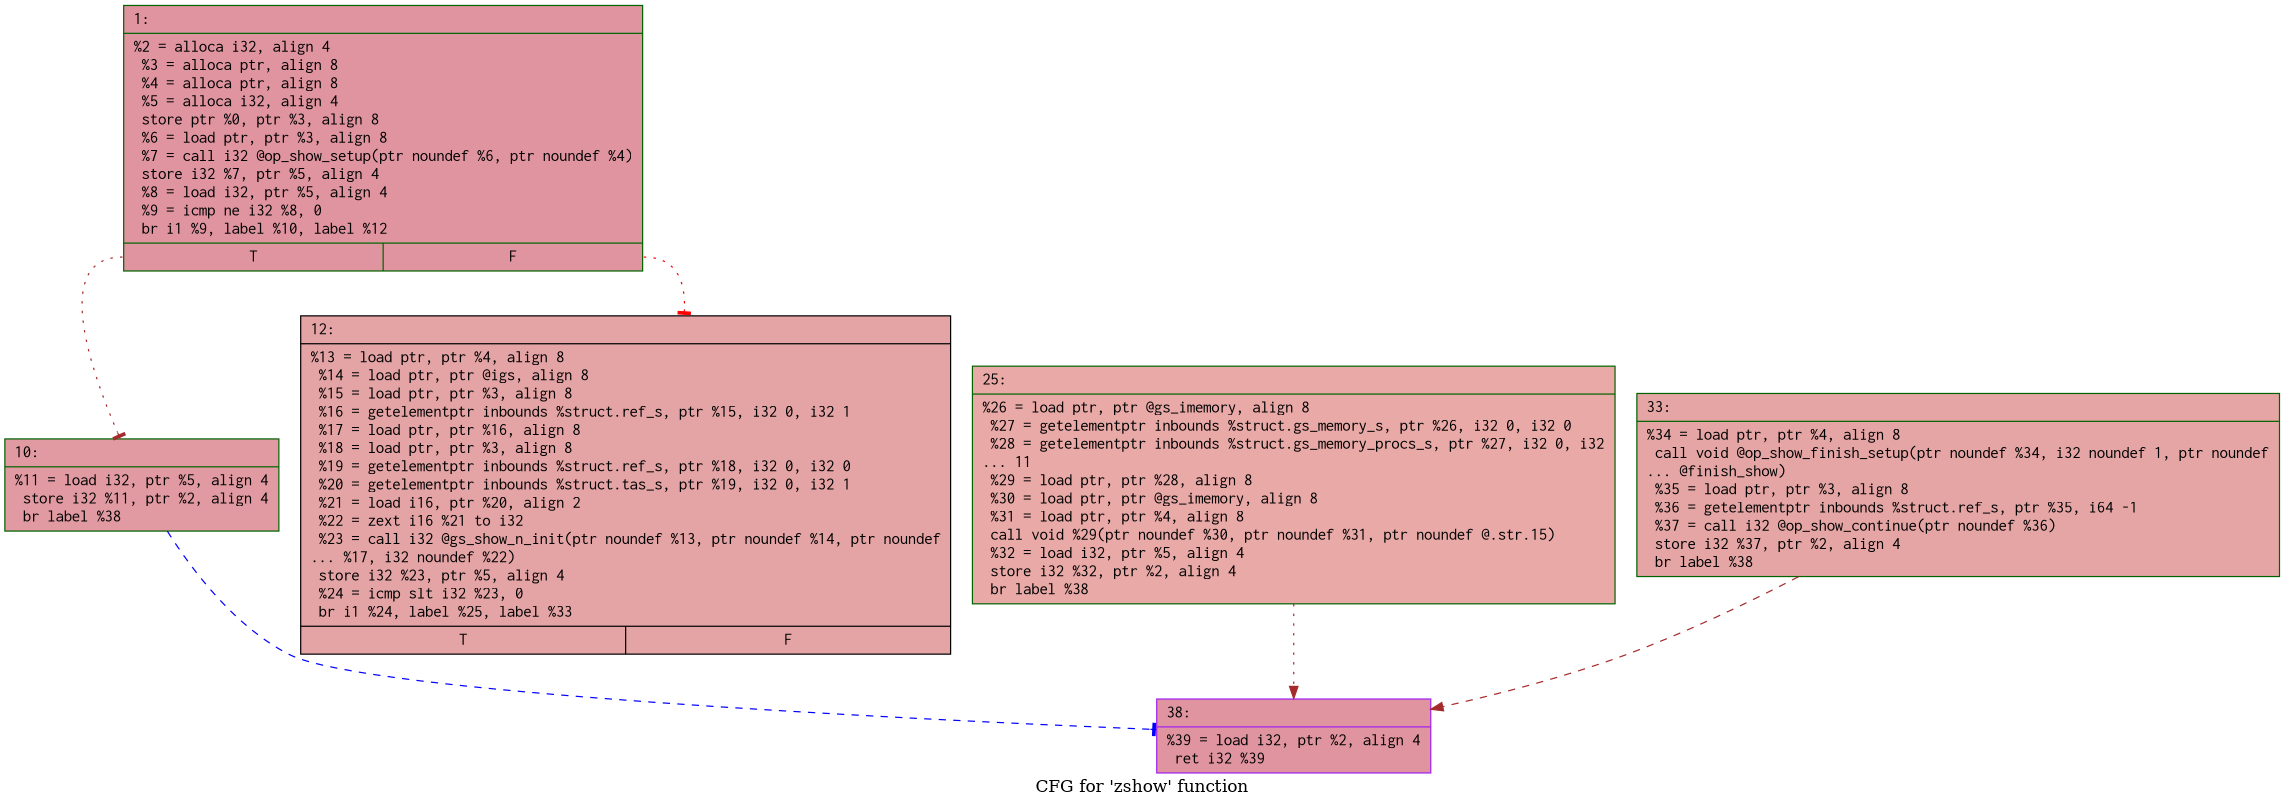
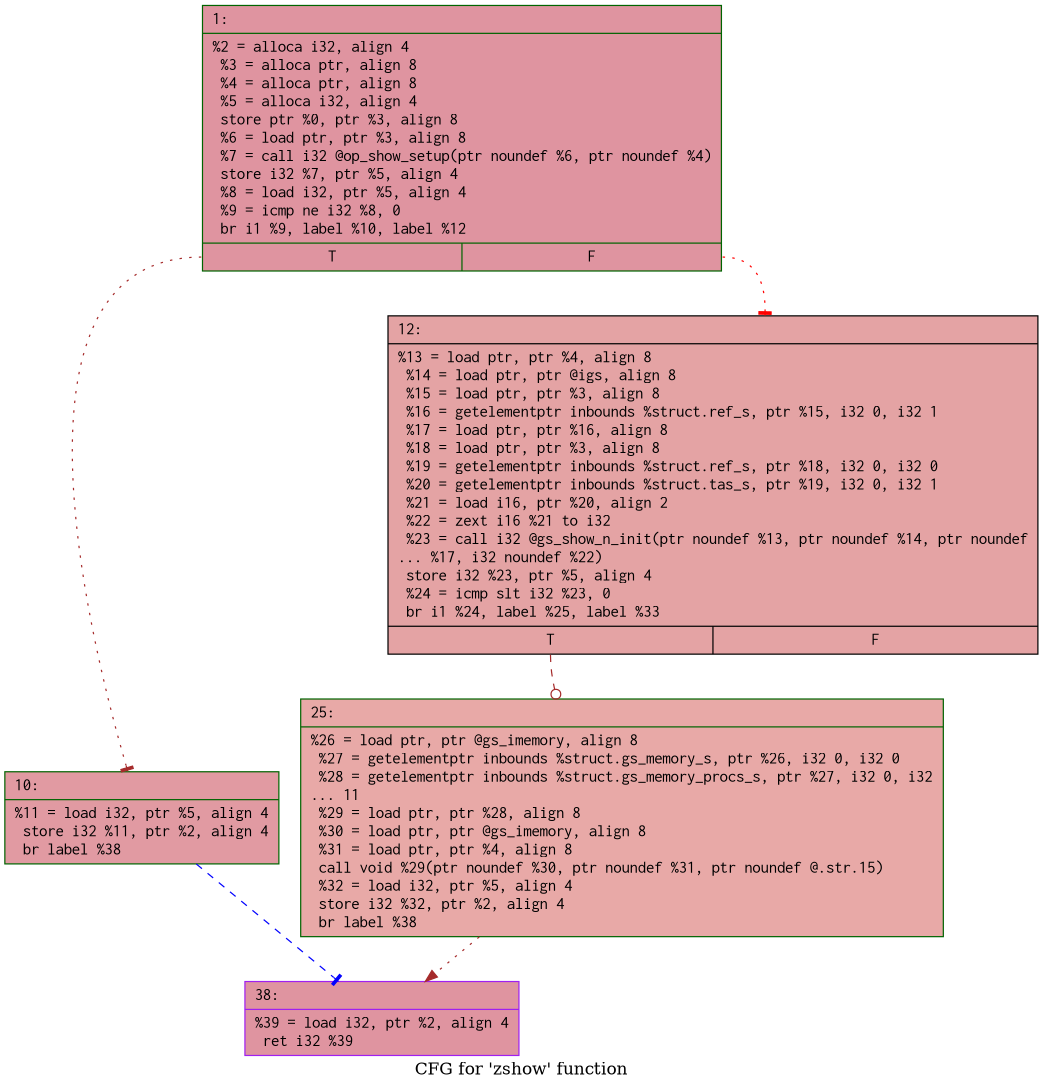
node "33:": removed
edge "12:" -> "25:": added
